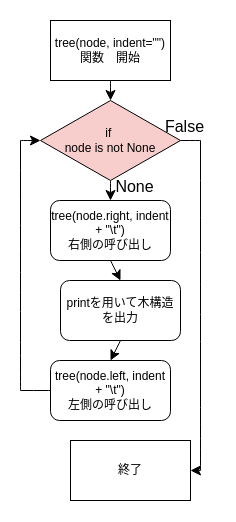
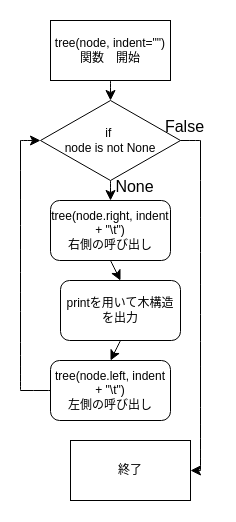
node "if node is not None": fillcolor #f8cecc -> #ffffff
